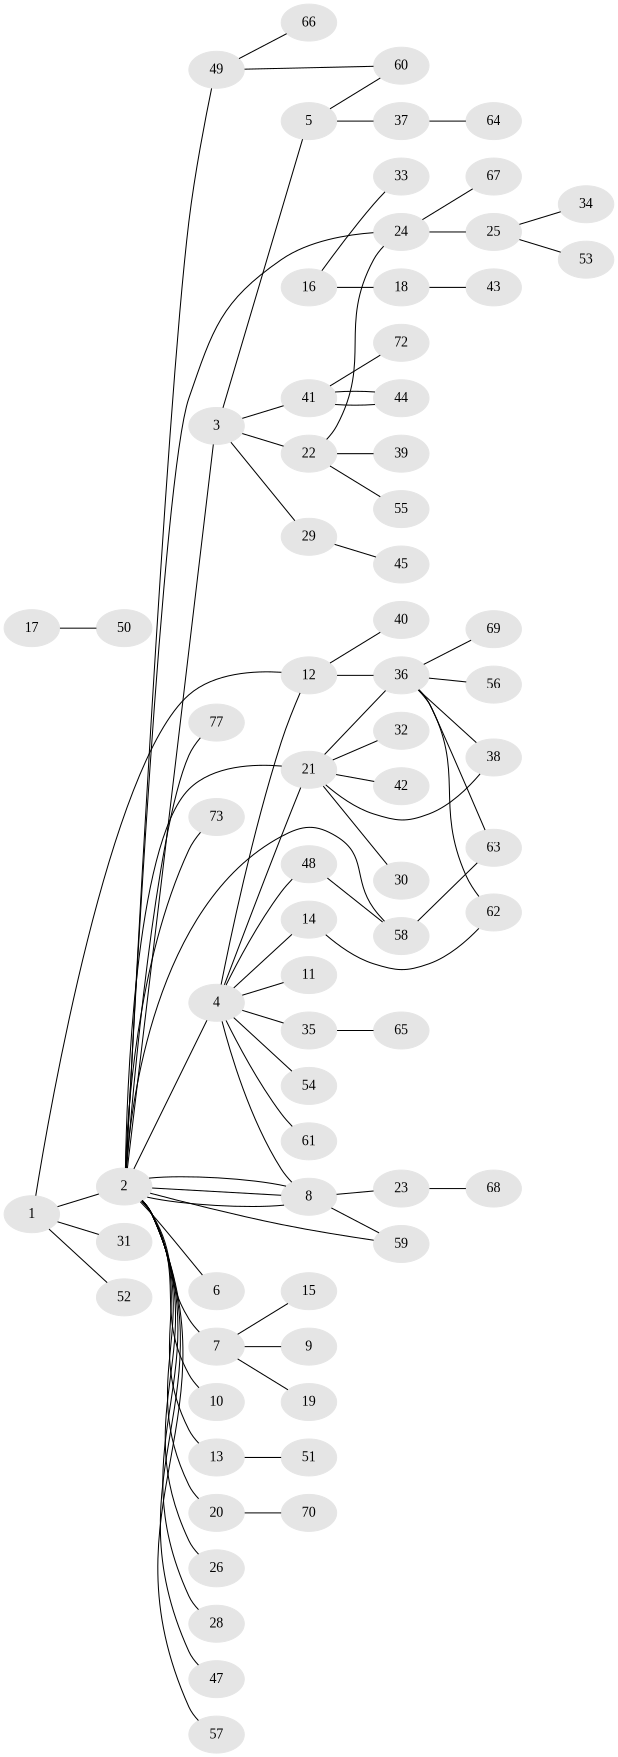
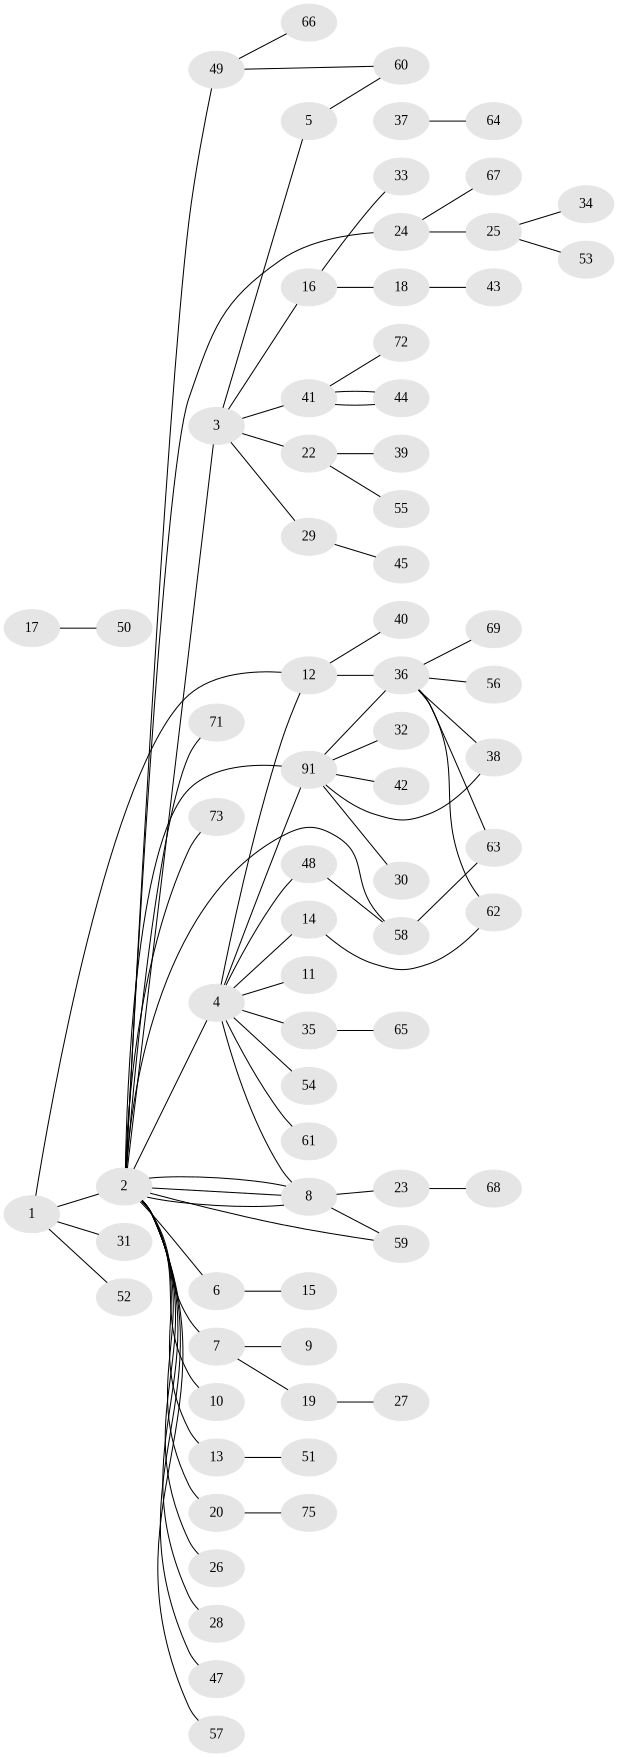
edge "5" -- "37": removed
edge "24" -- "22": removed
edge "16" -- "3": added
node "77": label "77" -> "71"
node "21": label "21" -> "91"
edge "15" -- "7": now "15" -- "6"
node "27": added
node "70": label "70" -> "75"
